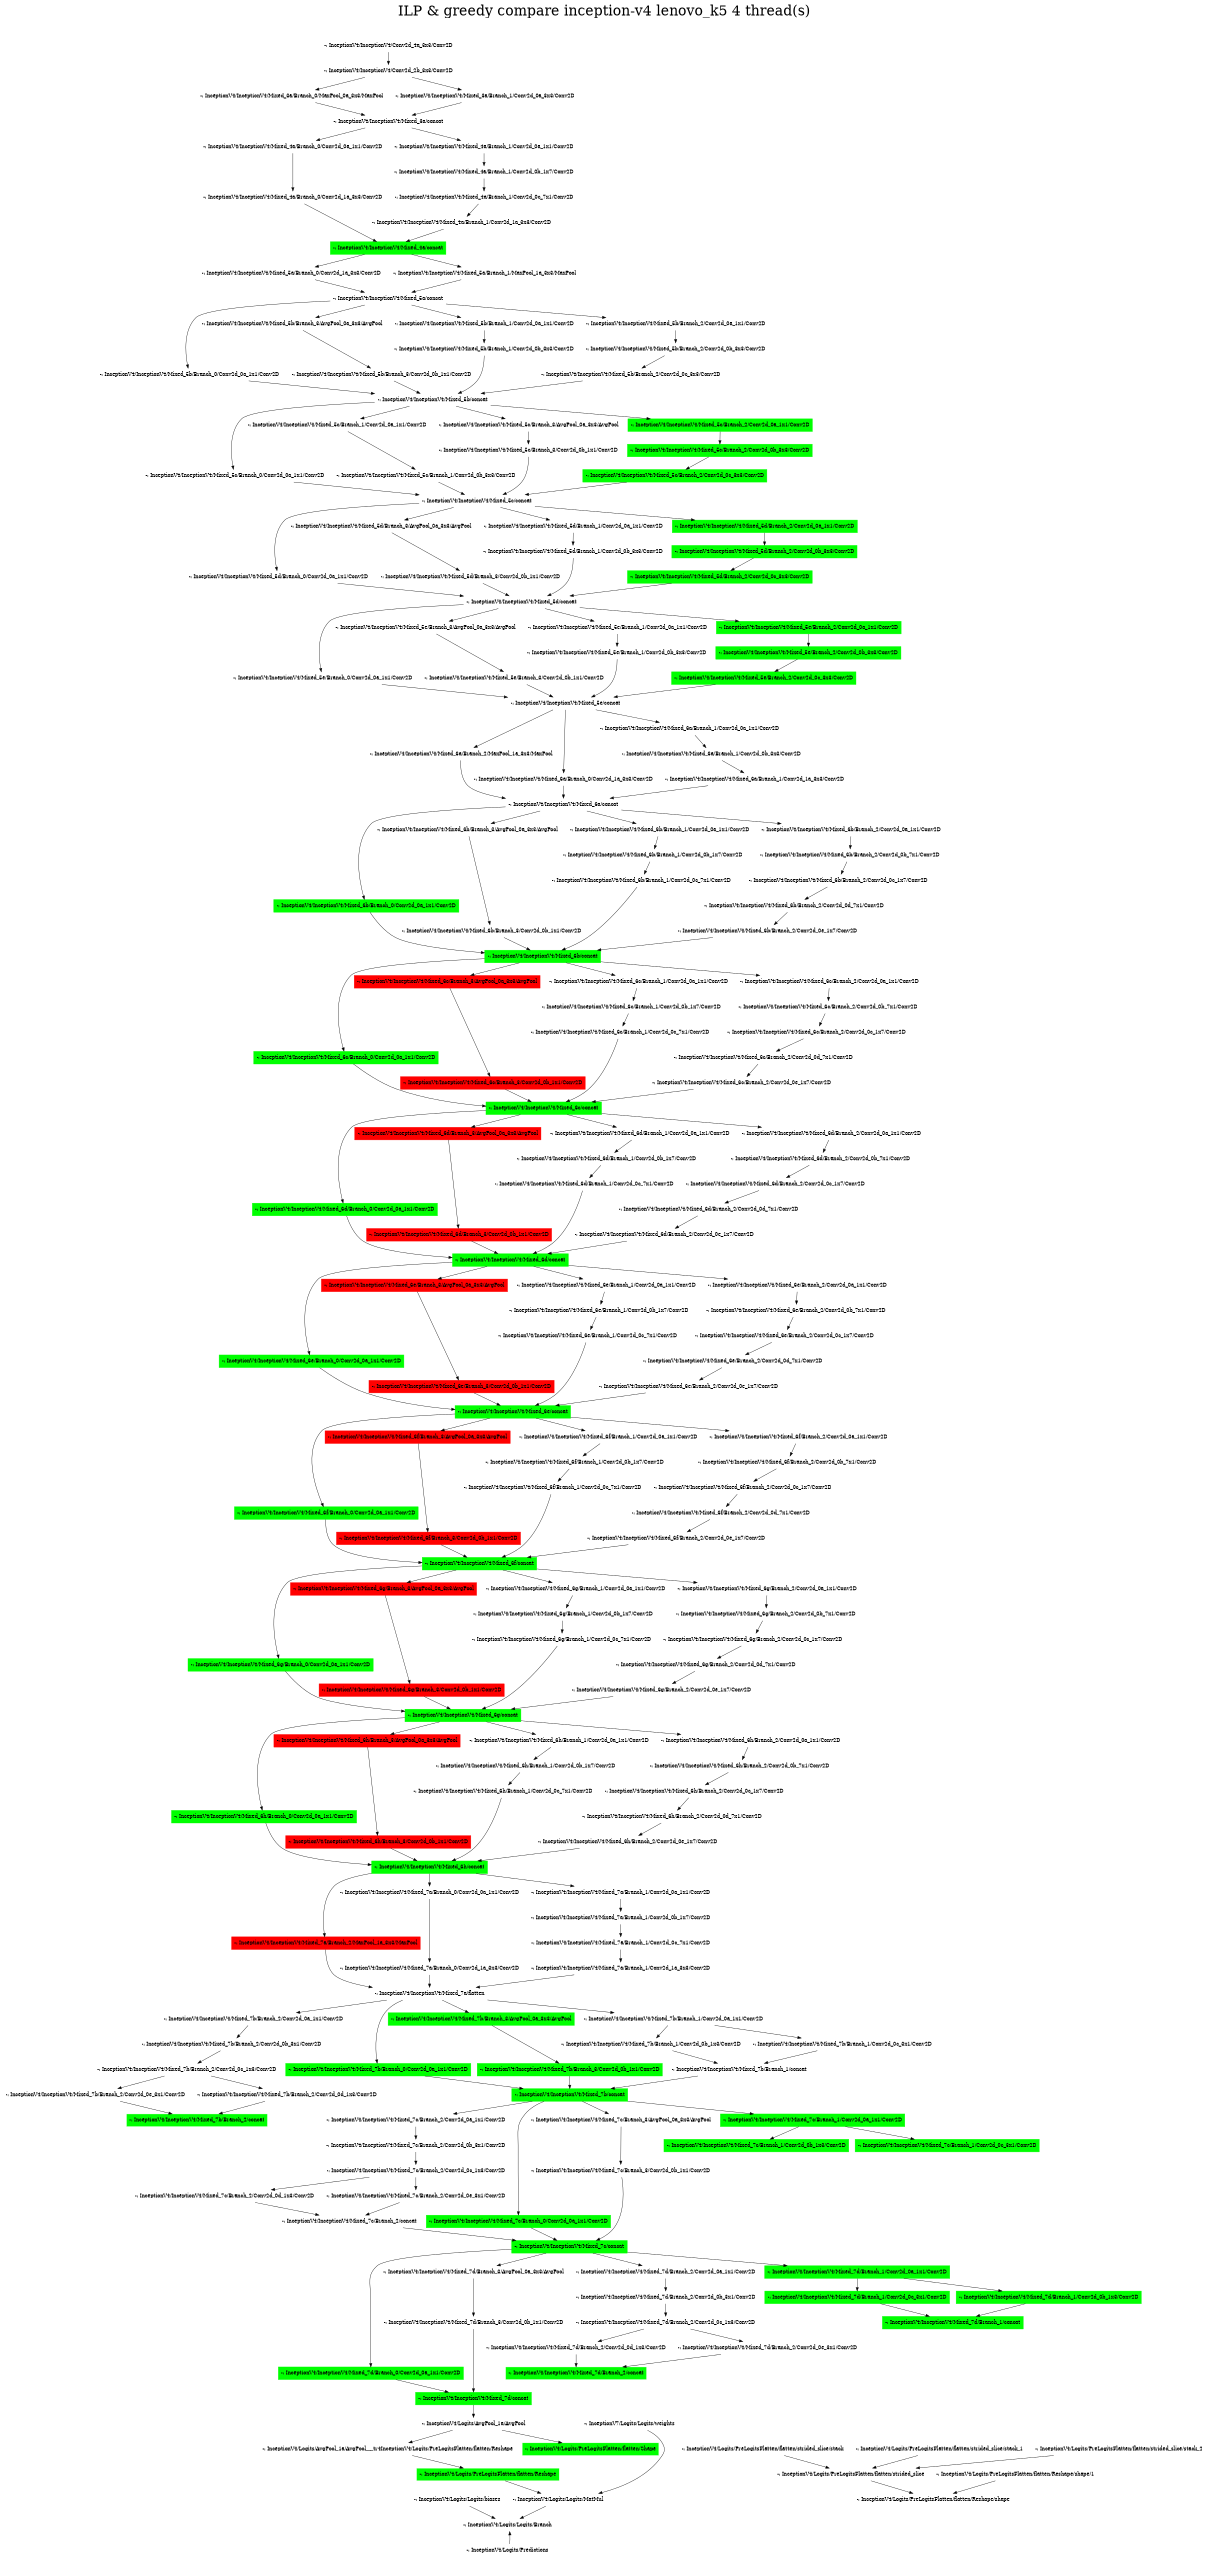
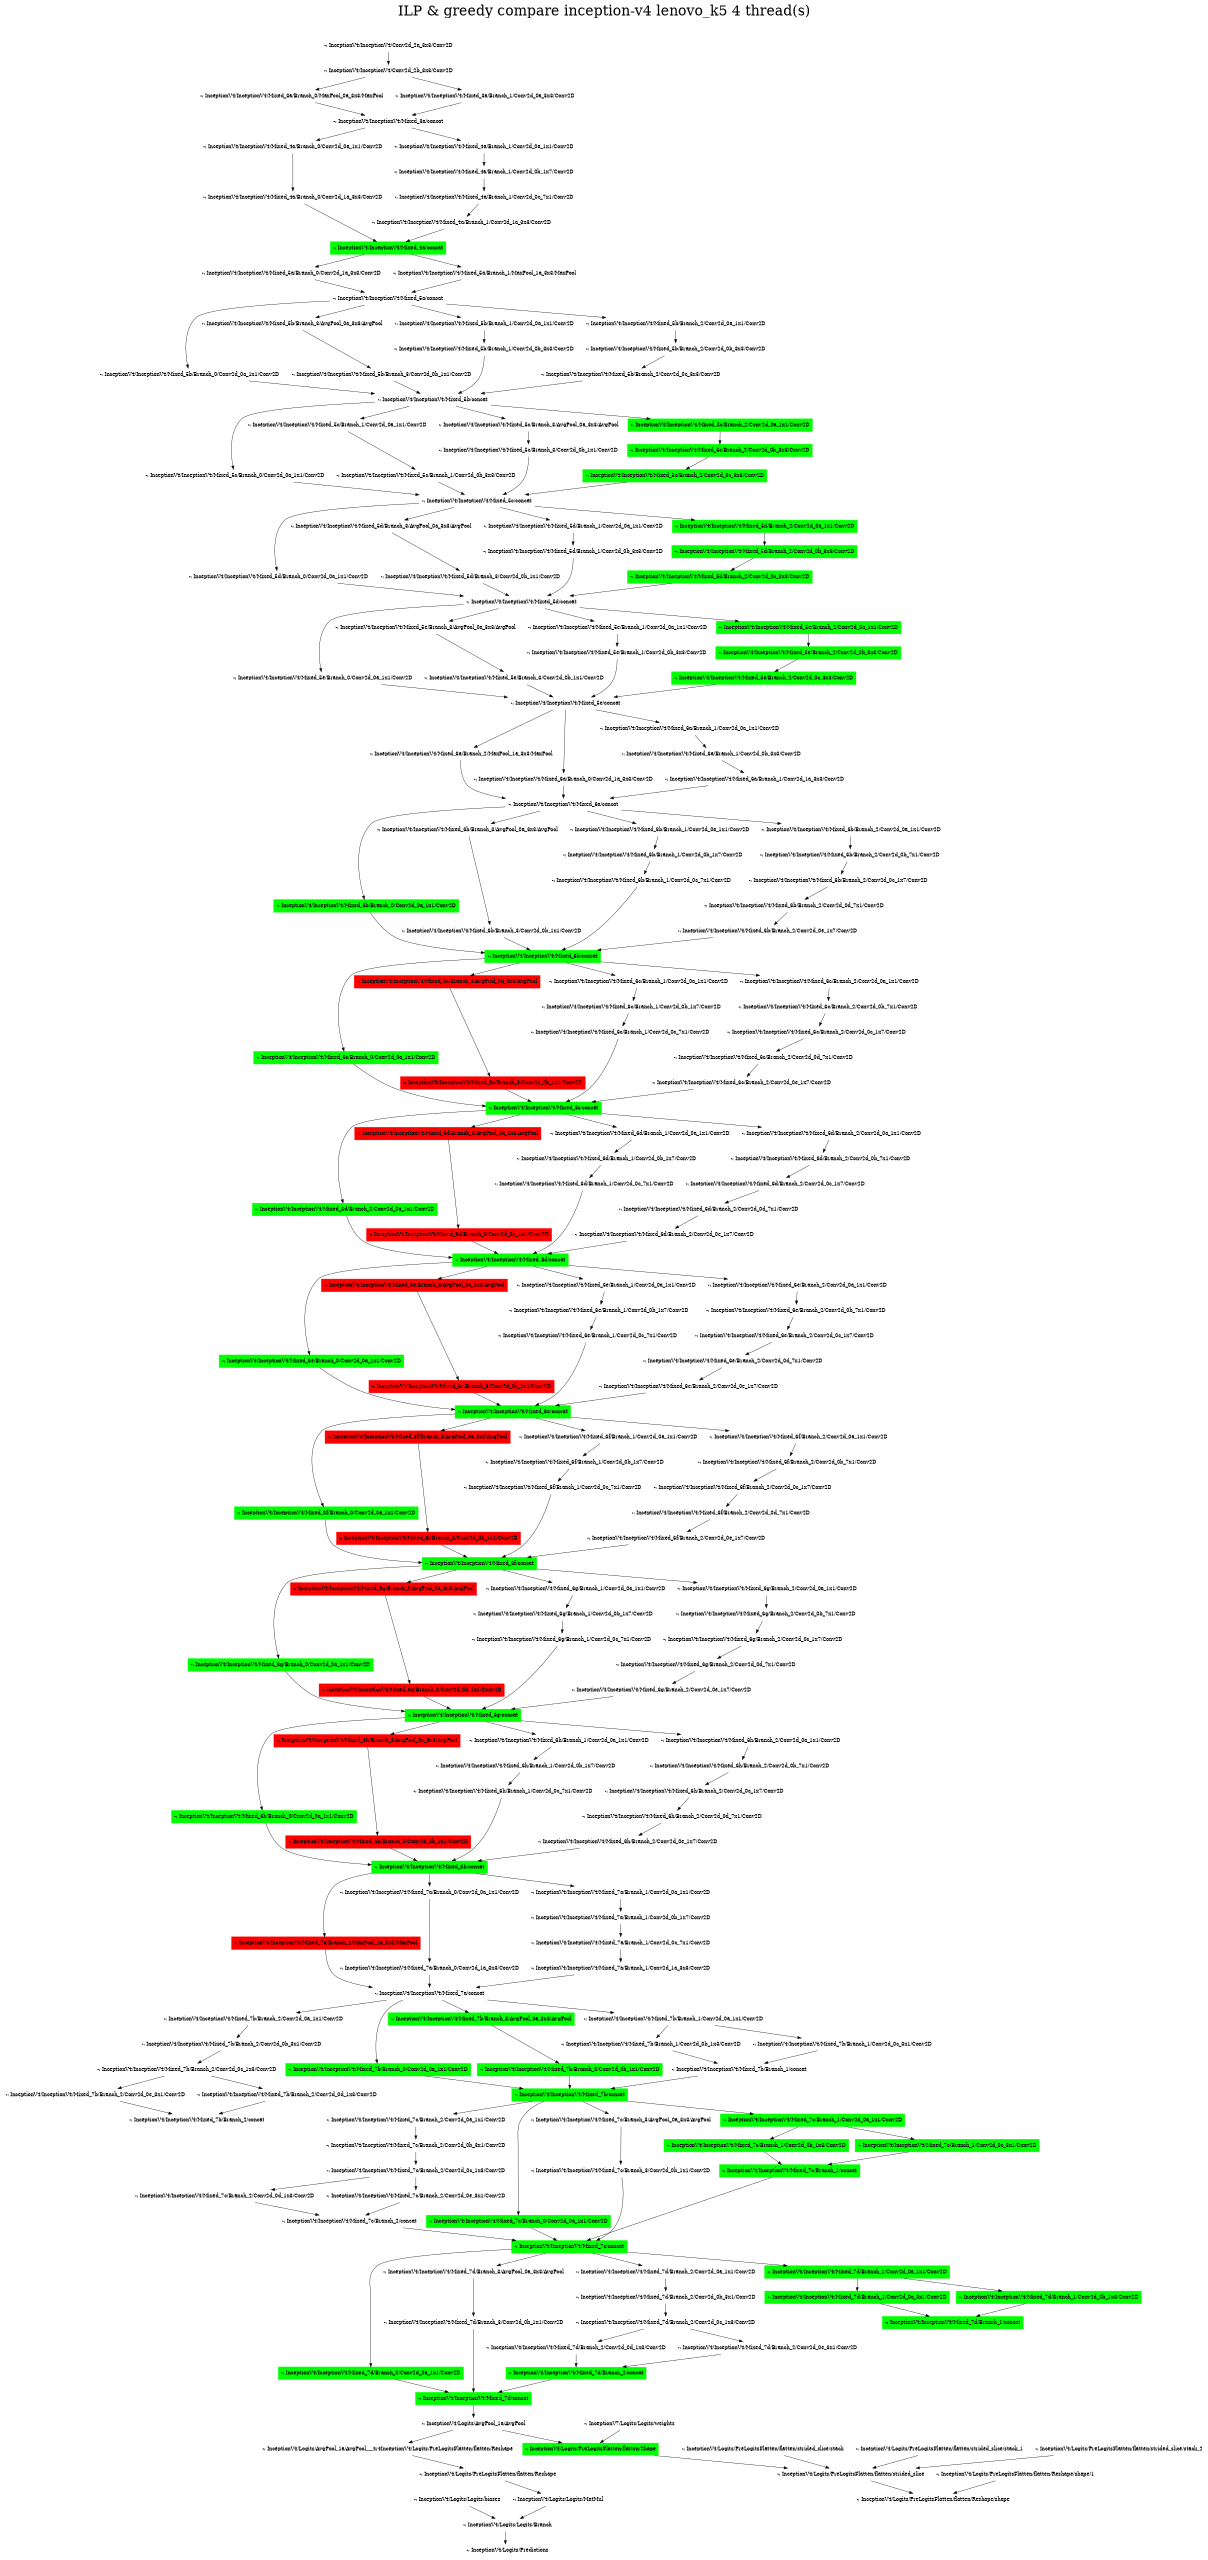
node "-: InceptionV4/InceptionV4/Conv2d_4a_3x3/Conv2D": label "-: InceptionV4/InceptionV4/Conv2d_4a_3x3/Conv2D" -> "-: InceptionV4/InceptionV4/Conv2d_2a_3x3/Conv2D"
node "-: InceptionV4/InceptionV4/Mixed_7a/flatten": label "-: InceptionV4/InceptionV4/Mixed_7a/flatten" -> "-: InceptionV4/InceptionV4/Mixed_7a/concat"
node "-: InceptionV4/InceptionV4/Mixed_7b/Branch_2/concat": fillcolor green -> white
node "-: InceptionV4/InceptionV4/Mixed_7c/Branch_1/concat": added
edge "-: InceptionV4/InceptionV4/Mixed_7d/Branch_2/concat" -> "-: InceptionV4/InceptionV4/Mixed_7d/concat": added
edge "-: InceptionV4/Logits/PreLogitsFlatten/flatten/Shape" -> "-: InceptionV4/Logits/PreLogitsFlatten/flatten/strided_slice": added
edge "-: InceptionV7/Logits/Logits/weights" -> "-: InceptionV4/Logits/Logits/MatMul": now "-: InceptionV7/Logits/Logits/weights" -> "-: InceptionV4/Logits/PreLogitsFlatten/flatten/Shape"
node "-: InceptionV4/Logits/PreLogitsFlatten/flatten/Reshape": fillcolor green -> white
edge "-: InceptionV4/Logits/Predictions" -> "-: InceptionV4/Logits/Logits/Branch": reversed
